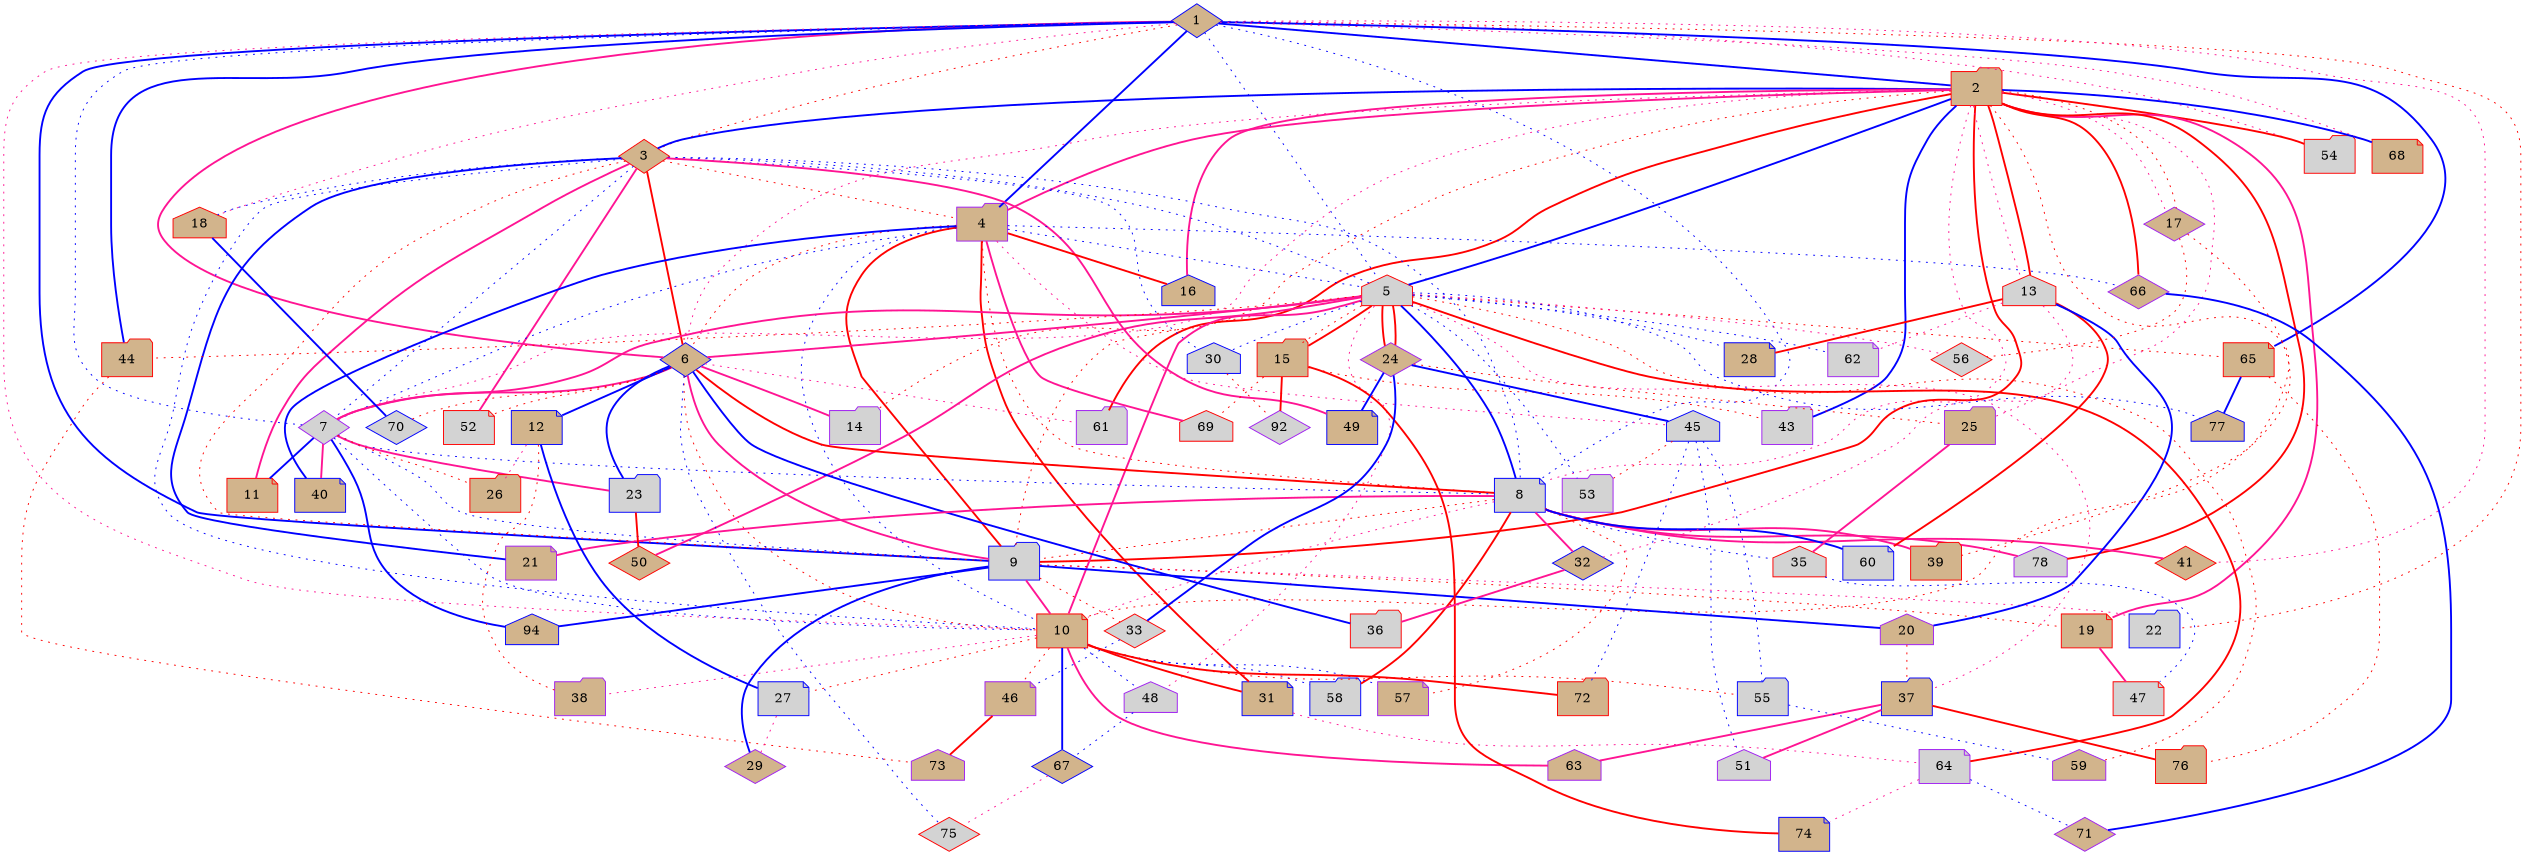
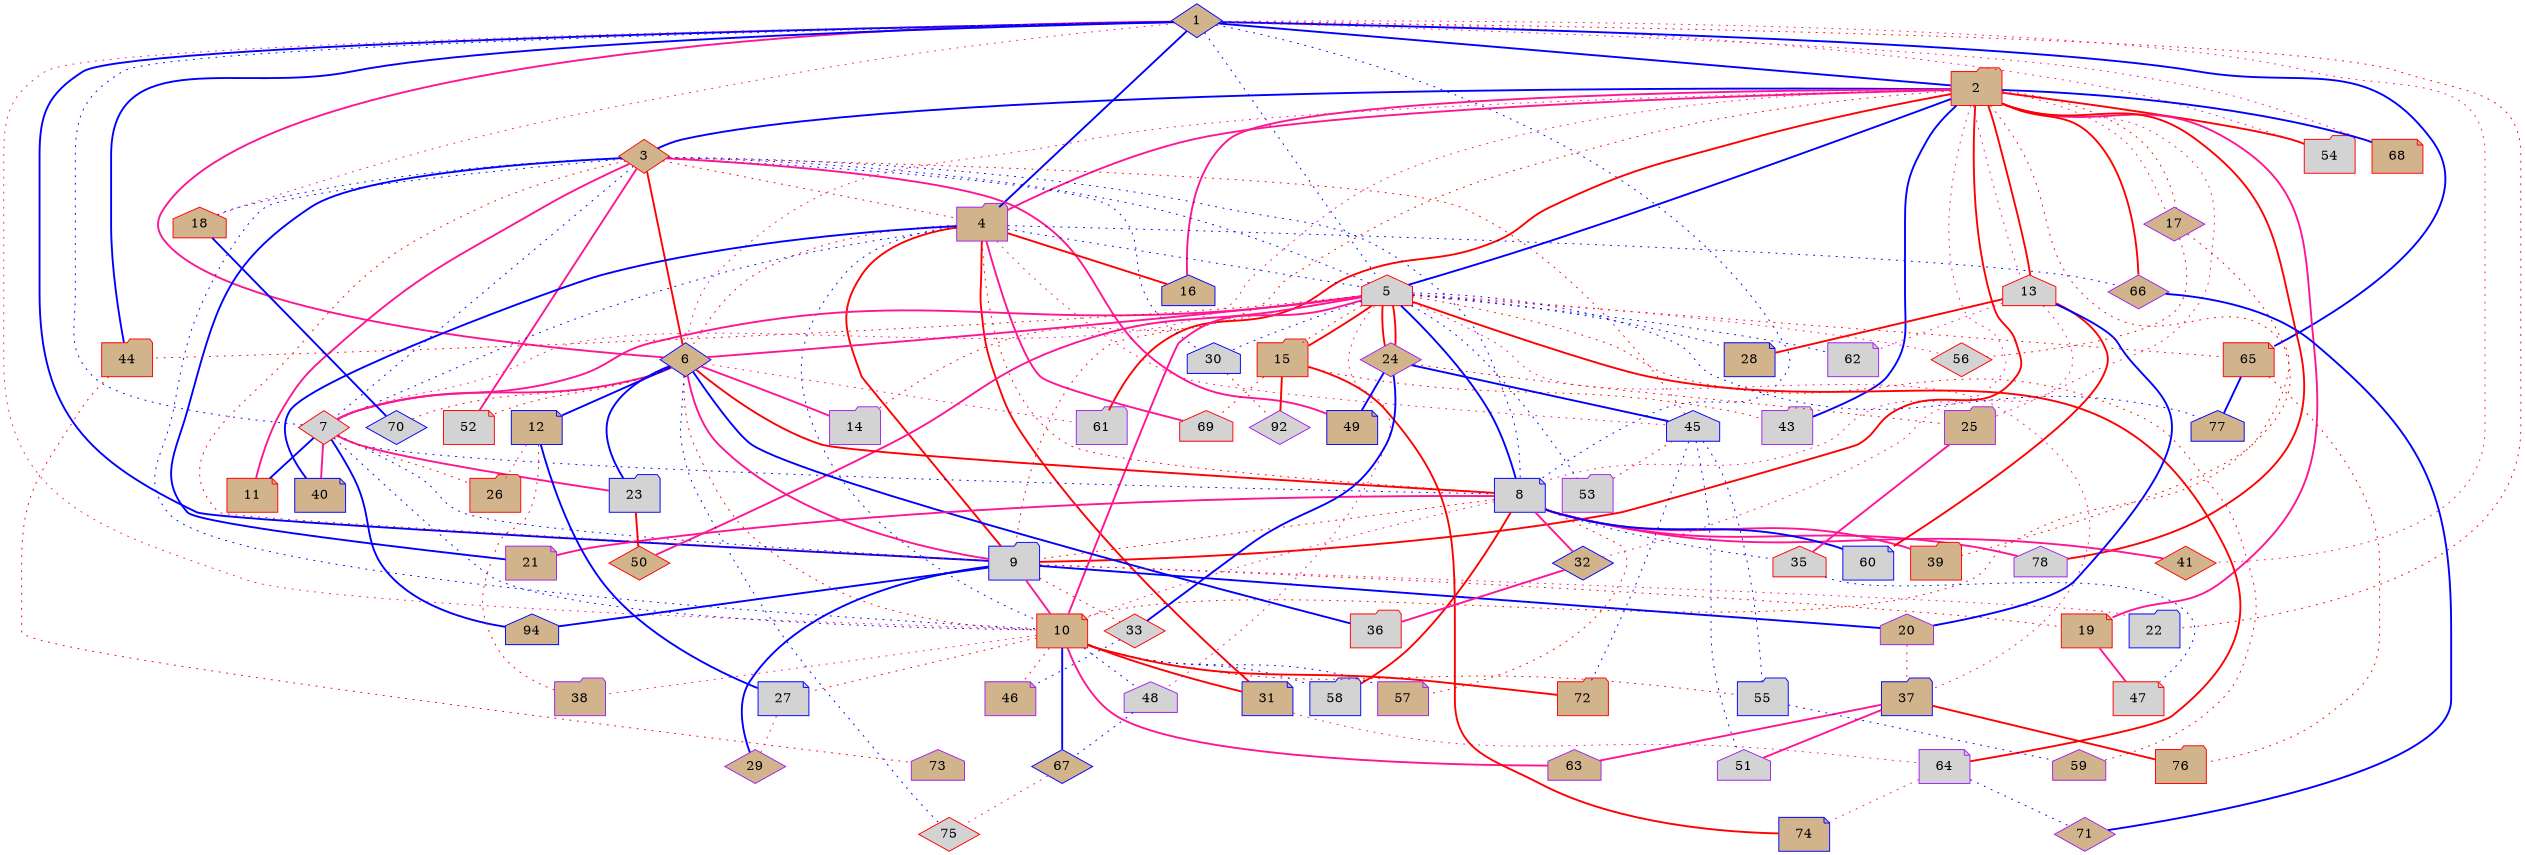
edge "1" -- "3": now "45" -- "3"
node "7": color purple -> red
edge "46" -- "73": removed
